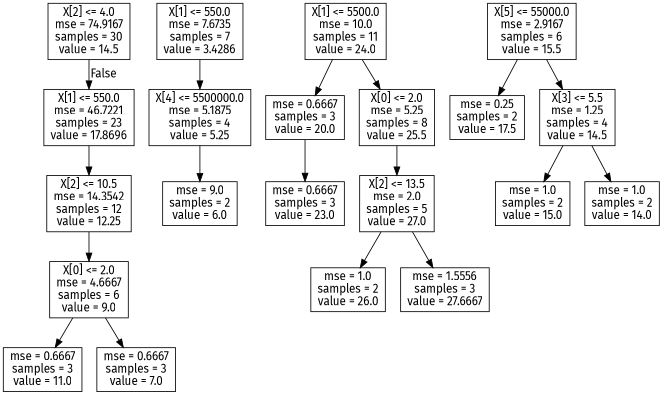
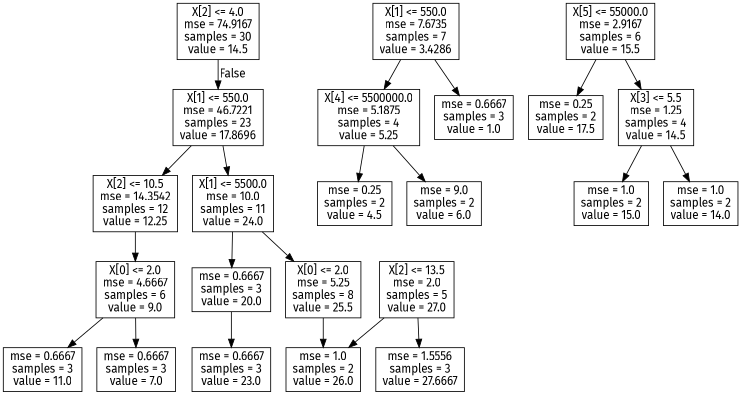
node "mse = 0.6667 samples = 3 value = 1.0": added
edge "X[1] <= 550.0 mse = 46.7221 samples = 23 value = 17.8696" -> "X[1] <= 5500.0 mse = 10.0 samples = 11 value = 24.0": added
edge "X[0] <= 2.0 mse = 5.25 samples = 8 value = 25.5" -> "X[2] <= 13.5 mse = 2.0 samples = 5 value = 27.0": now "X[0] <= 2.0 mse = 5.25 samples = 8 value = 25.5" -> "mse = 1.0 samples = 2 value = 26.0"
node "mse = 0.25 samples = 2 value = 4.5": added
